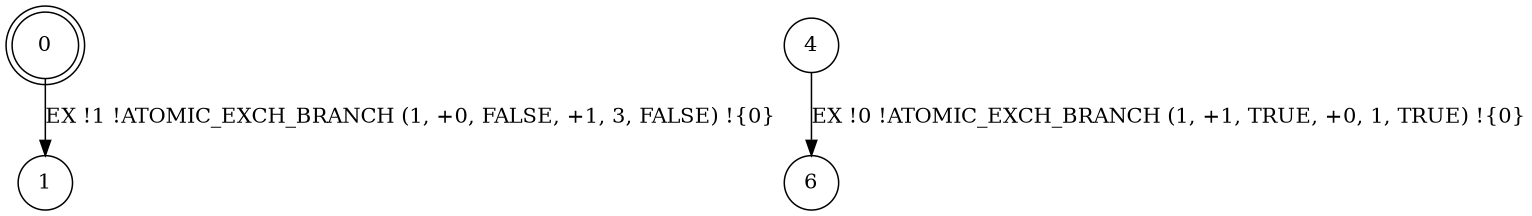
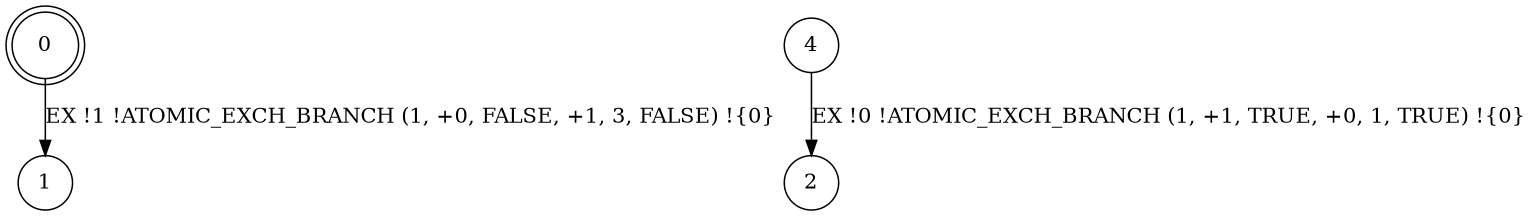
node "6": label "6" -> "2"
